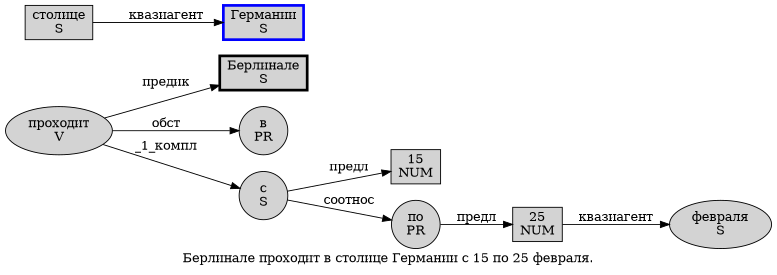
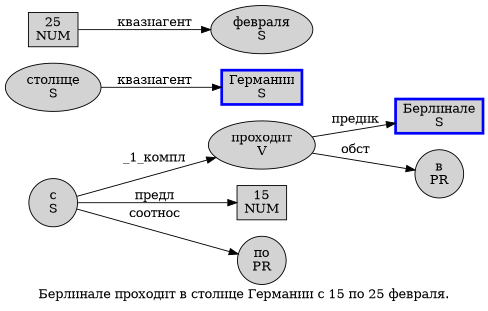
node "столице S": shape box -> ellipse
node "Берлинале S": color black -> blue
edge "проходит V" -> "с S": reversed
edge "по PR" -> "25 NUM": removed, label "предл"
